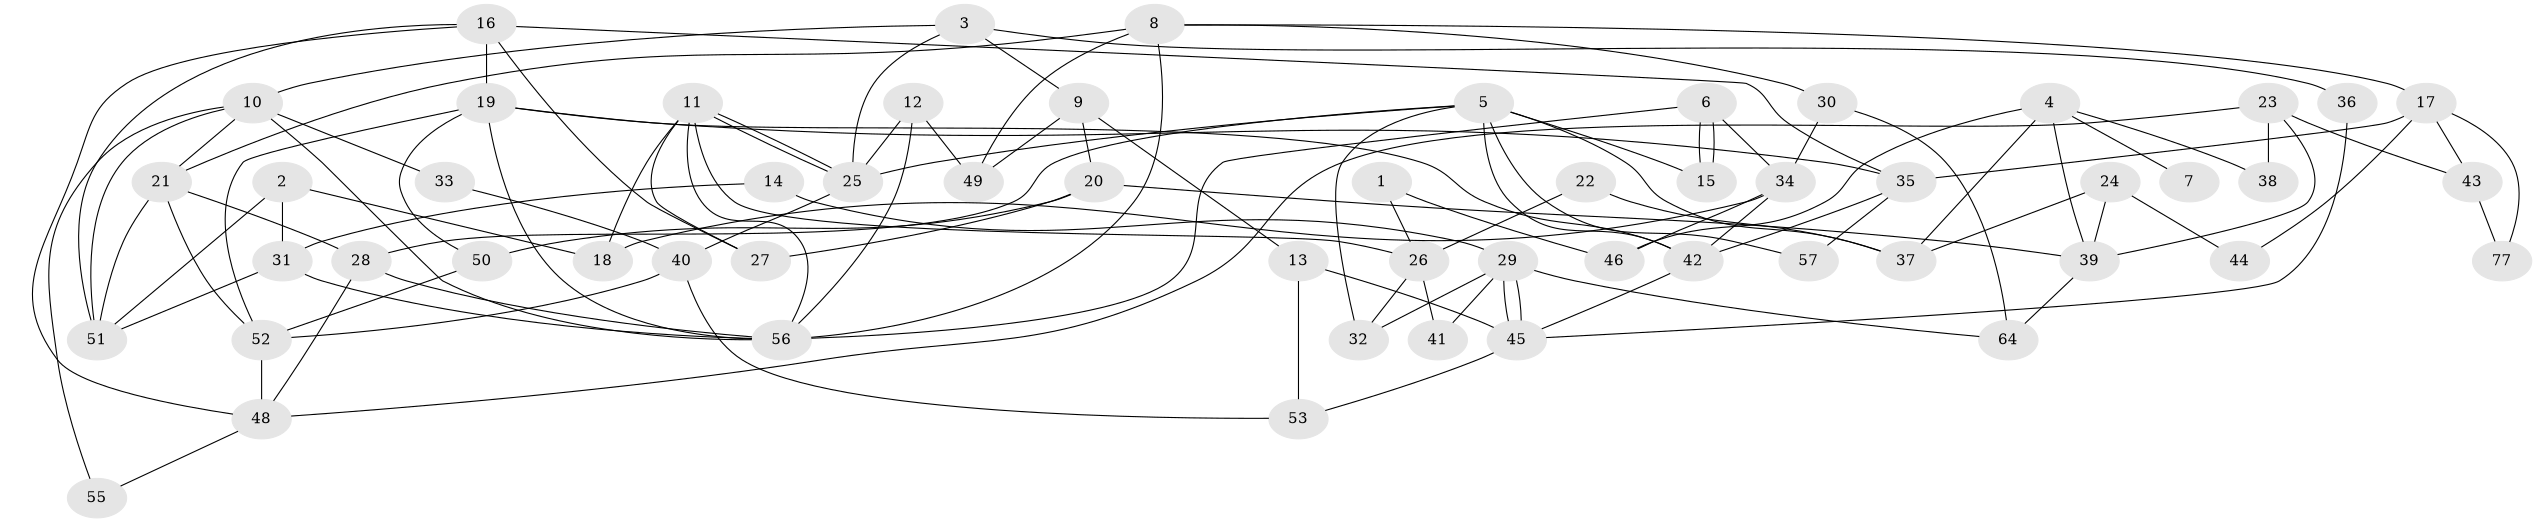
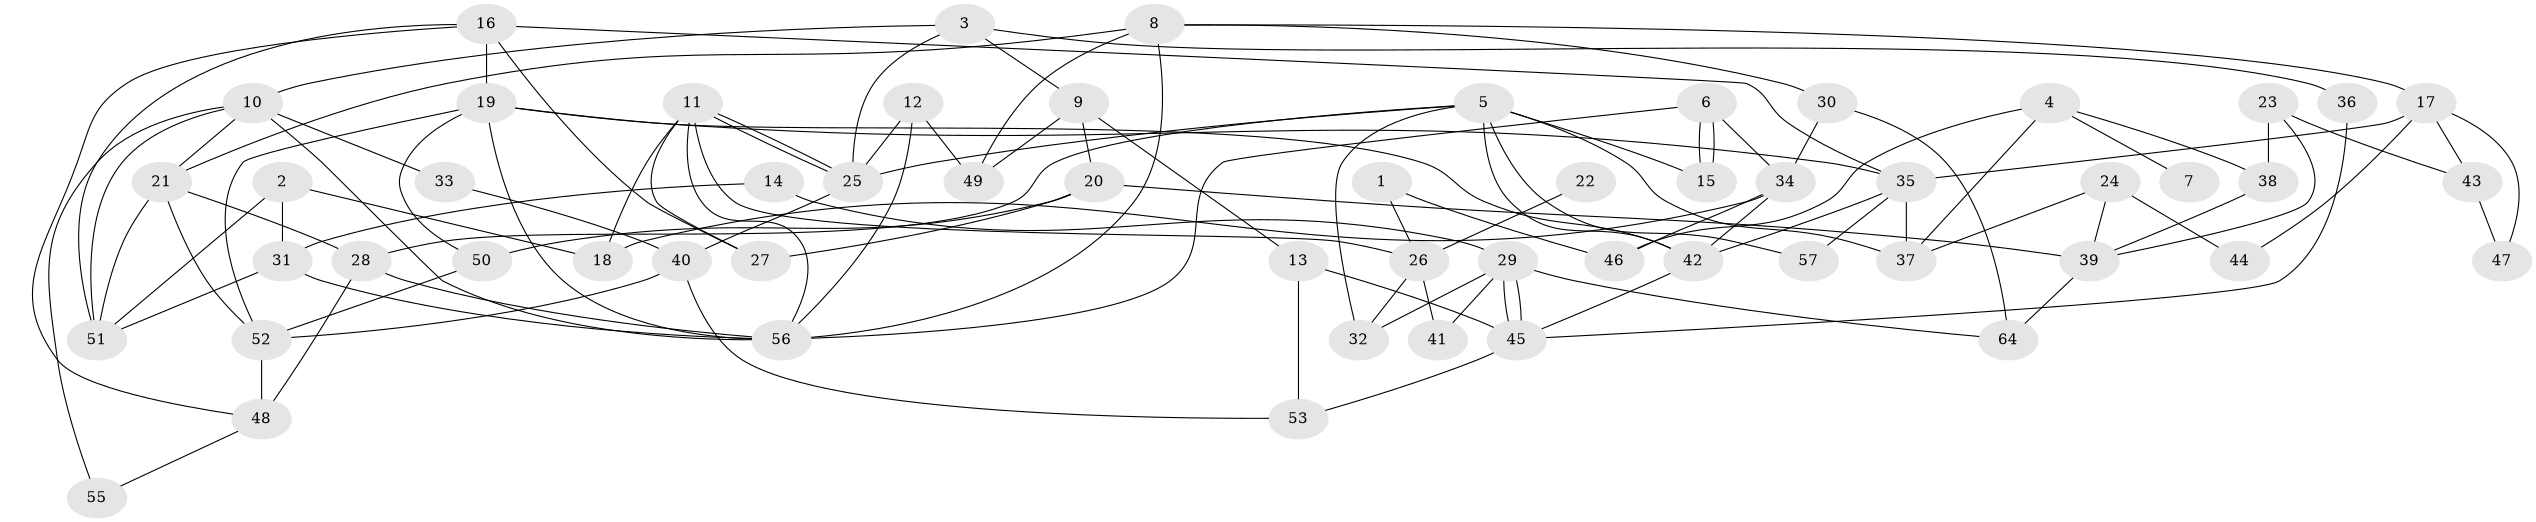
edge "4" -- "39": now "38" -- "39"
edge "23" -- "48": removed
edge "22" -- "37": now "35" -- "37"
node "77": label "77" -> "47"
